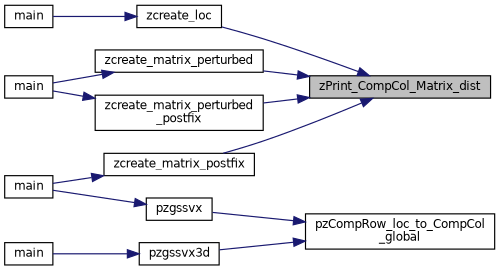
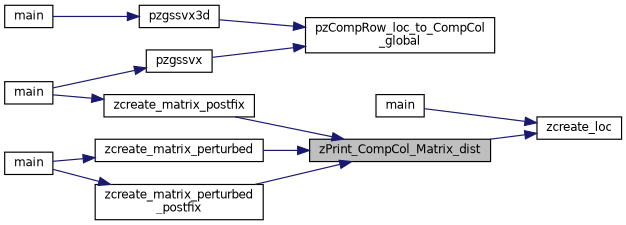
edge "zcreate_loc" -> "zPrint_CompCol_Matrix_dist": reversed
